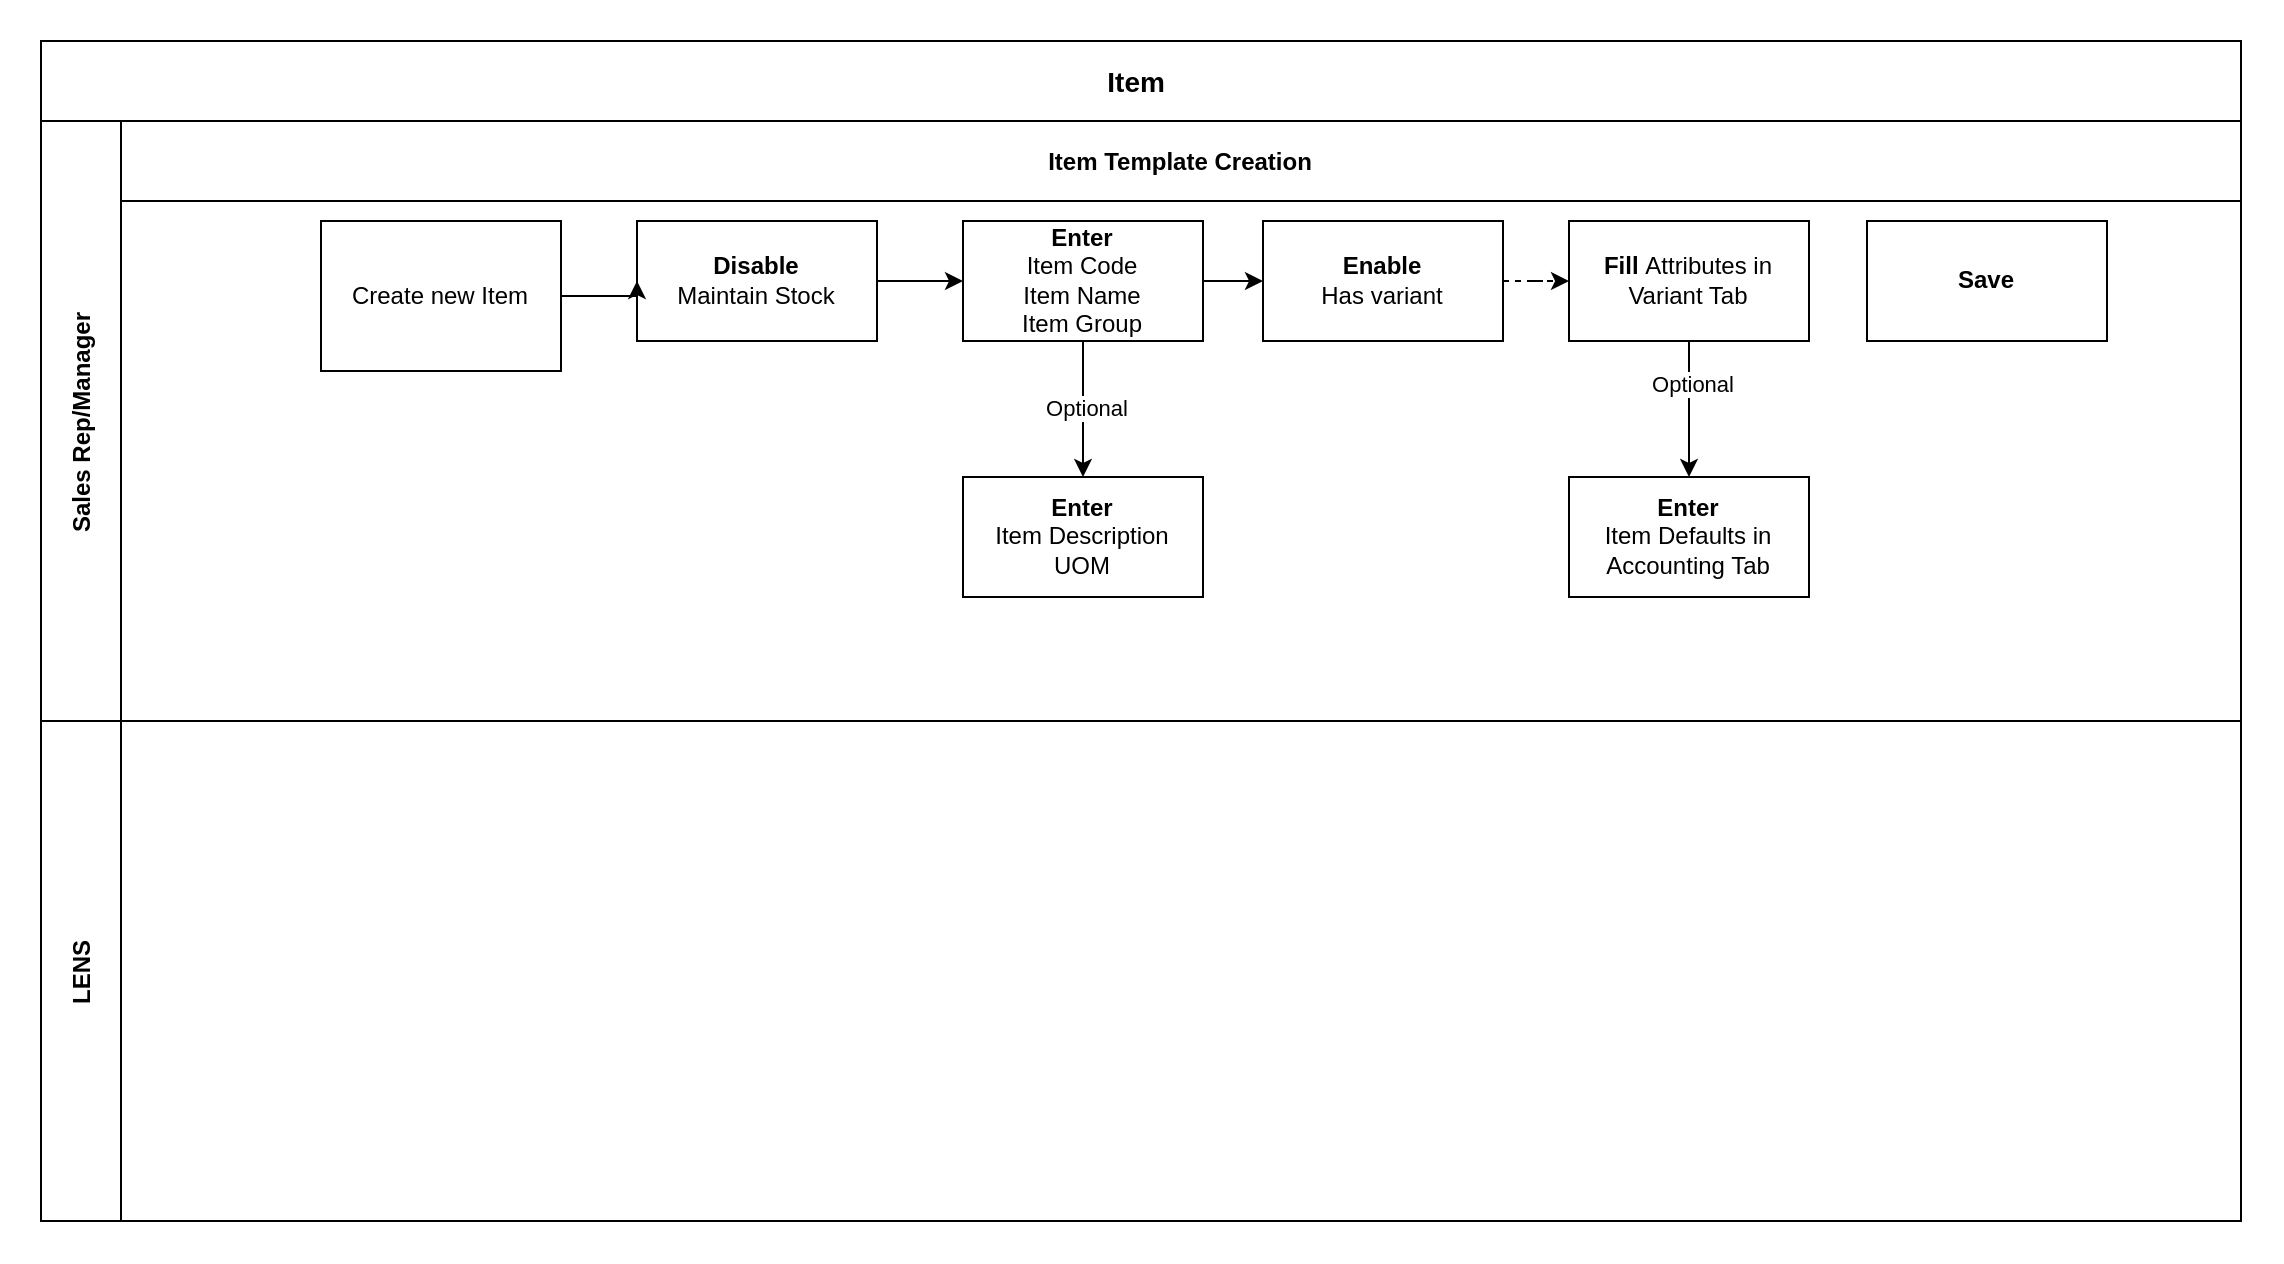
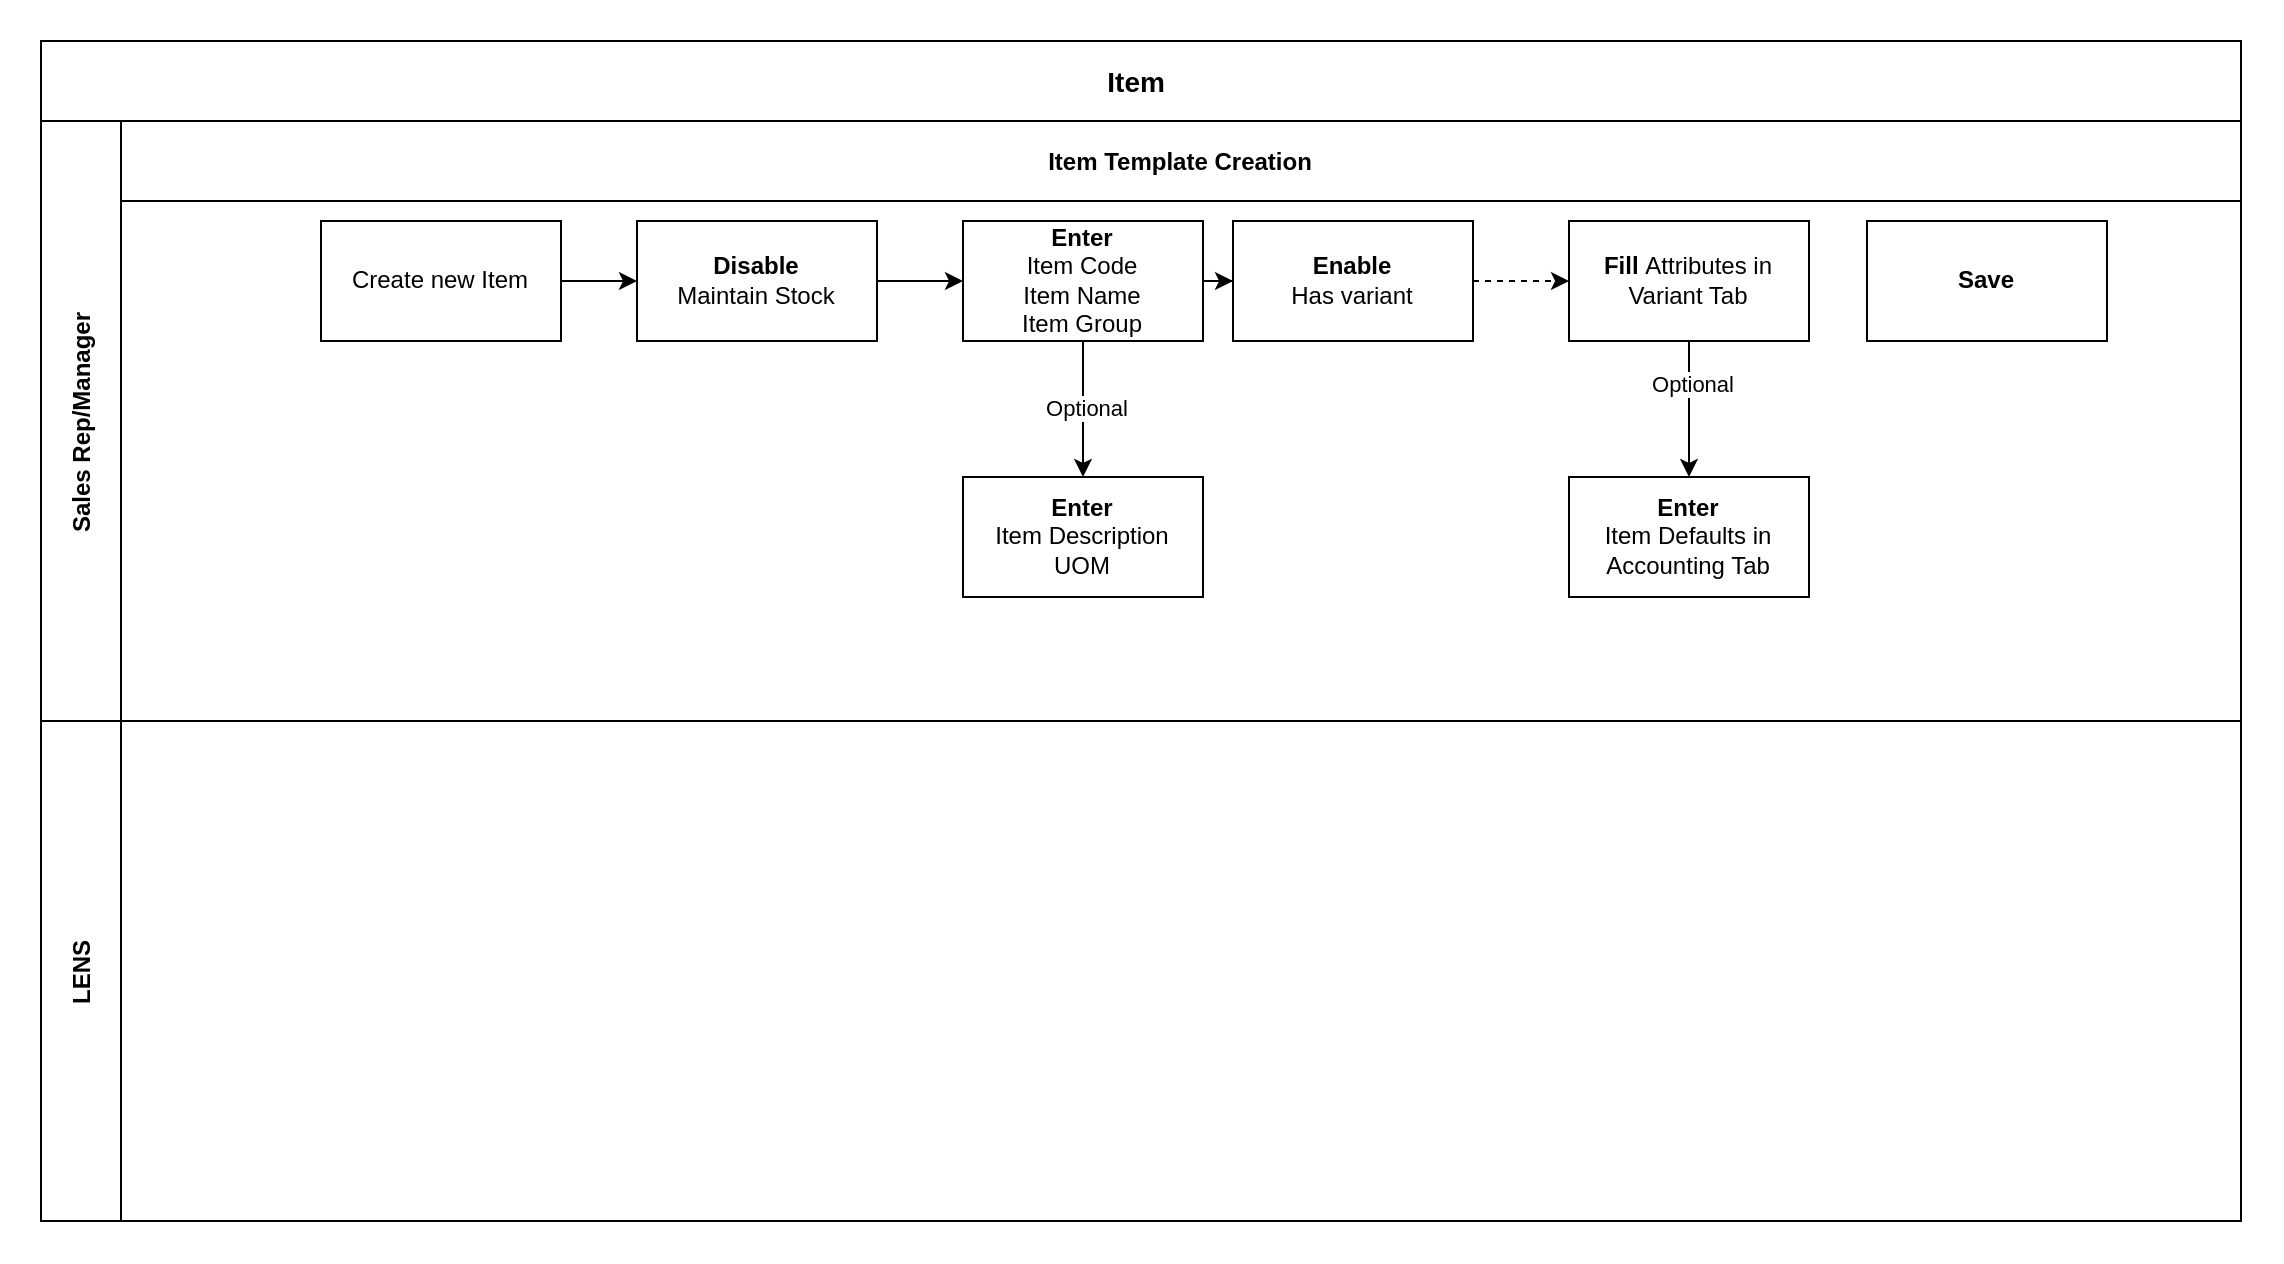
node "Enable Has variant": moved (1383, 281) -> (1353, 281)
node "Create new Item": size 240x150 -> 240x120
